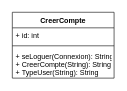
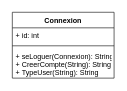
node "CreerCompte": label "CreerCompte" -> "Connexion"
